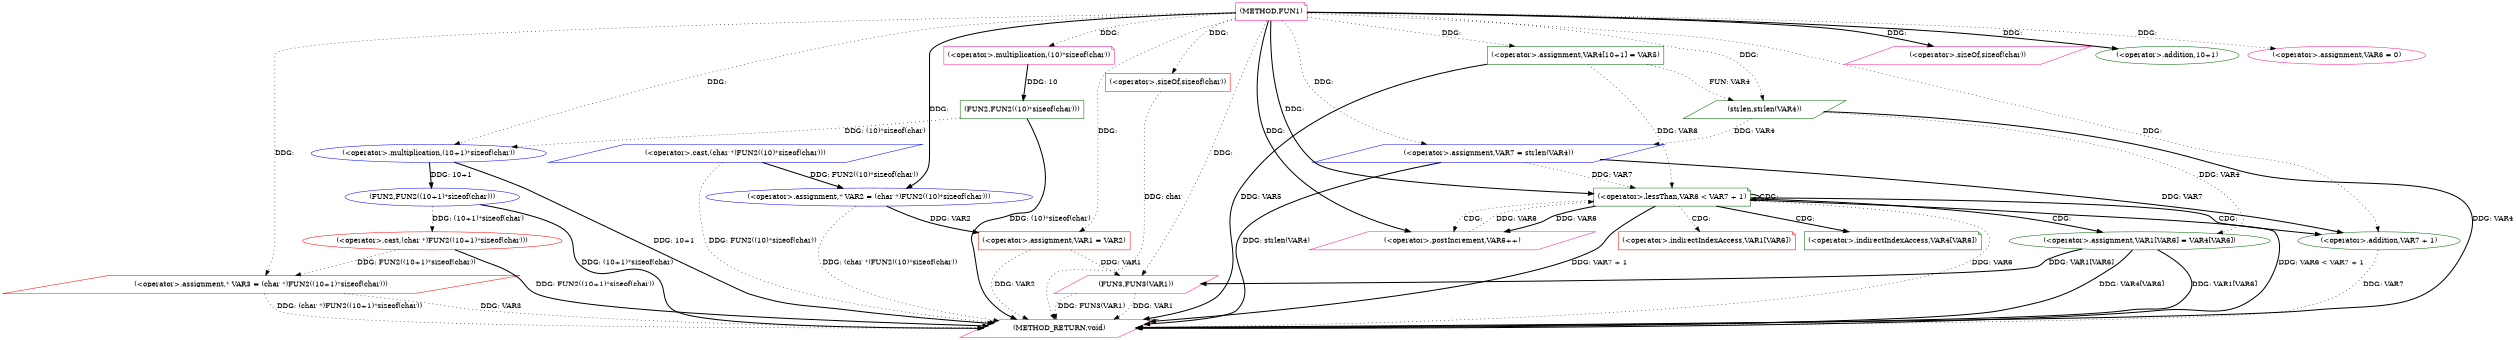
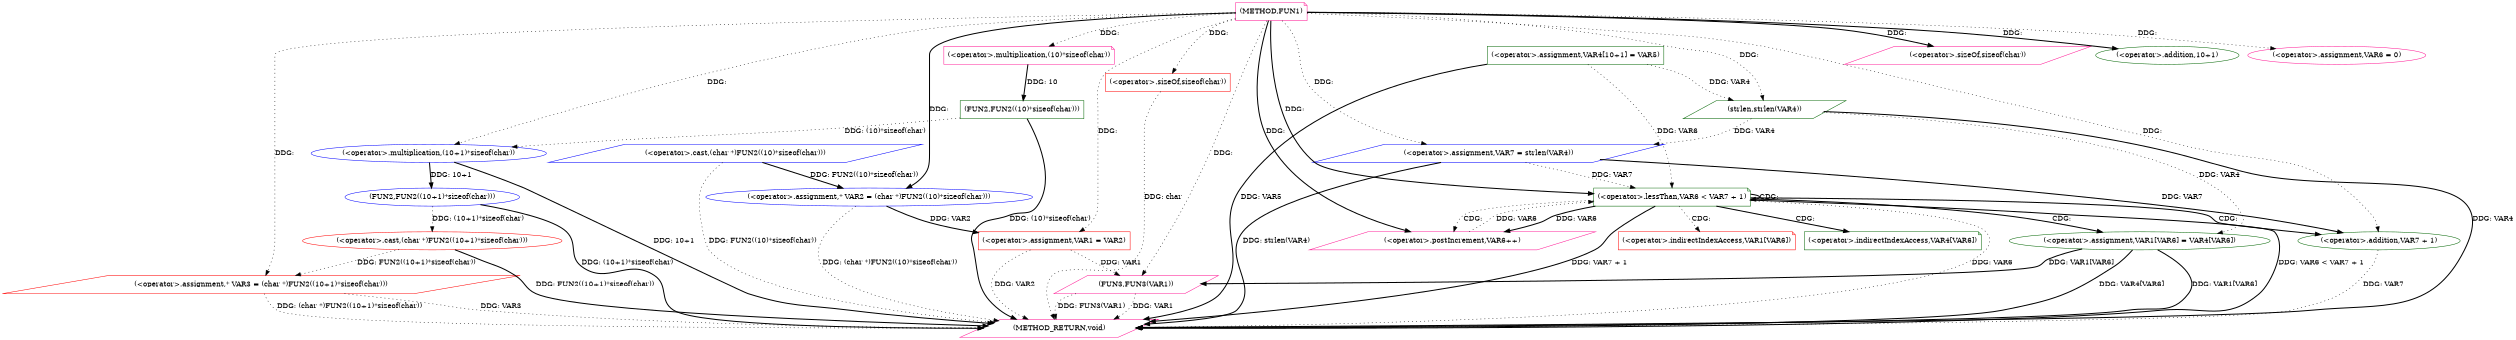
edge "(METHOD,FUN1)" -> "(<operator>.assignment,VAR4[10+1] = VAR5)": removed, label "DDG:"
edge "(<operator>.assignment,VAR4[10+1] = VAR5)" -> "(strlen,strlen(VAR4))": label "FUN: VAR4" -> "DDG: VAR4"
